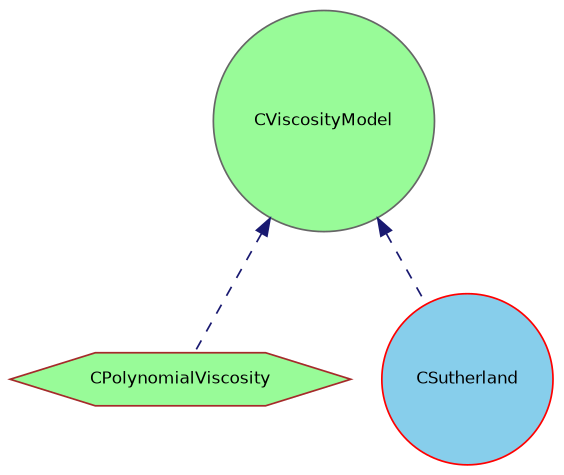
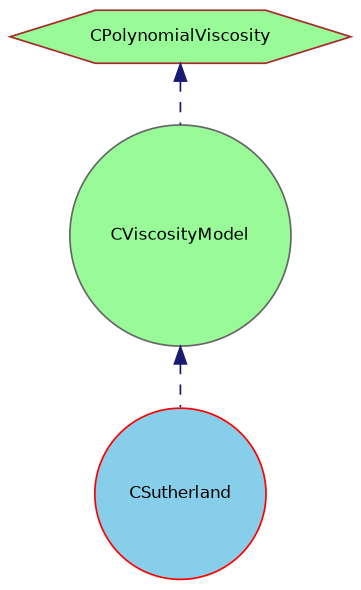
edge "CPolynomialViscosity" -> "CViscosityModel": reversed
